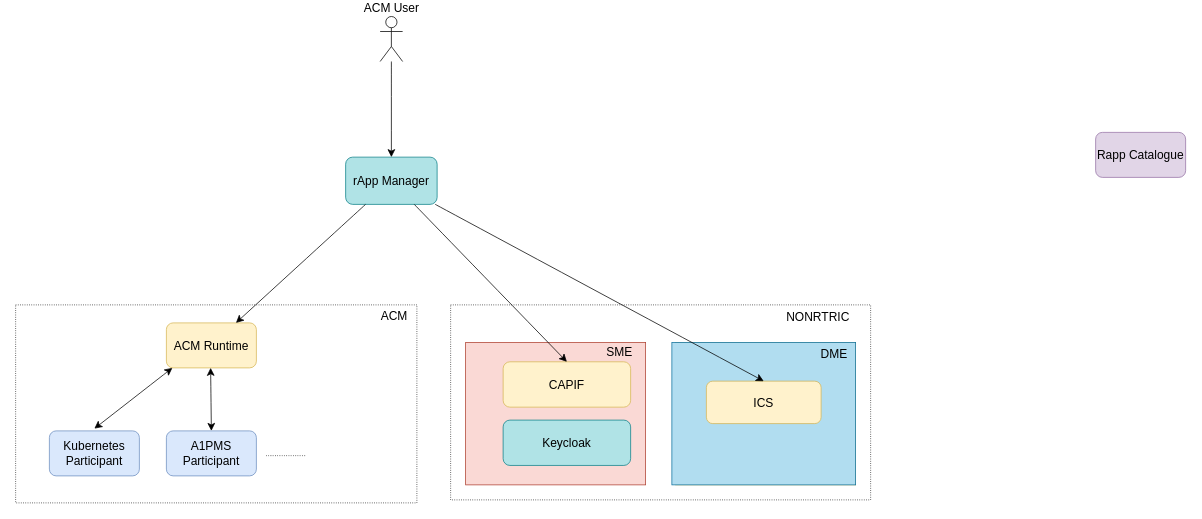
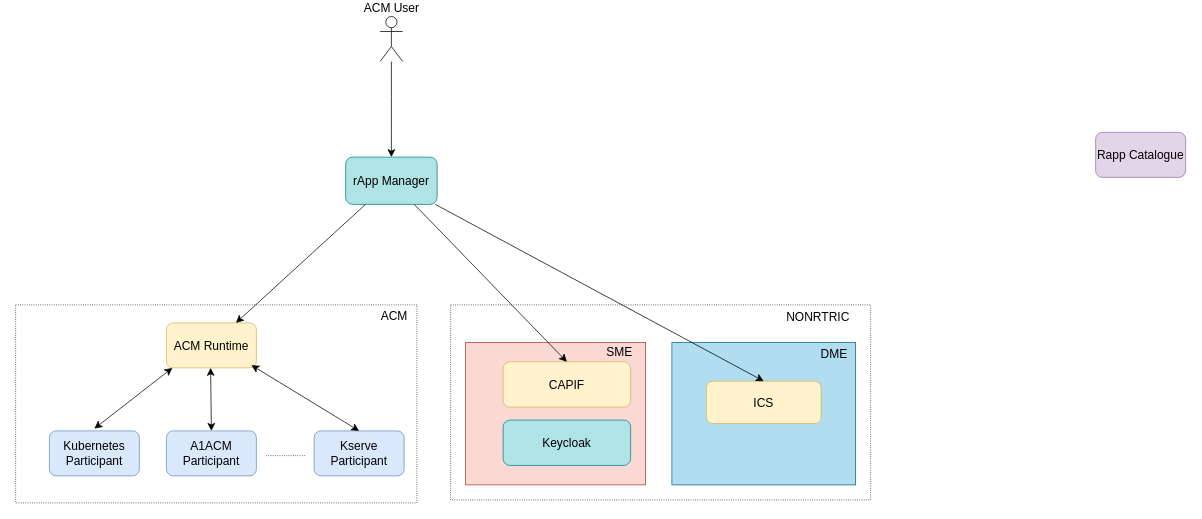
edge "ACM Runtime" -- "Kserve Participant": added
node "A1PMS Participant": label "A1PMS Participant" -> "A1ACM Participant"
node "Kserve Participant": added
